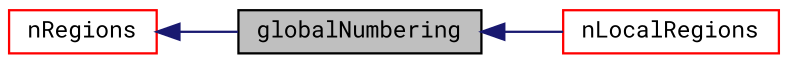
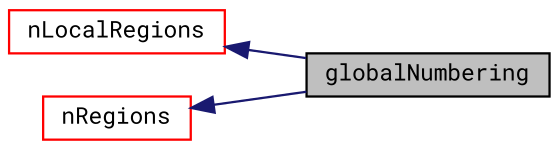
edge "nLocalRegions" -> "globalNumbering": reversed
